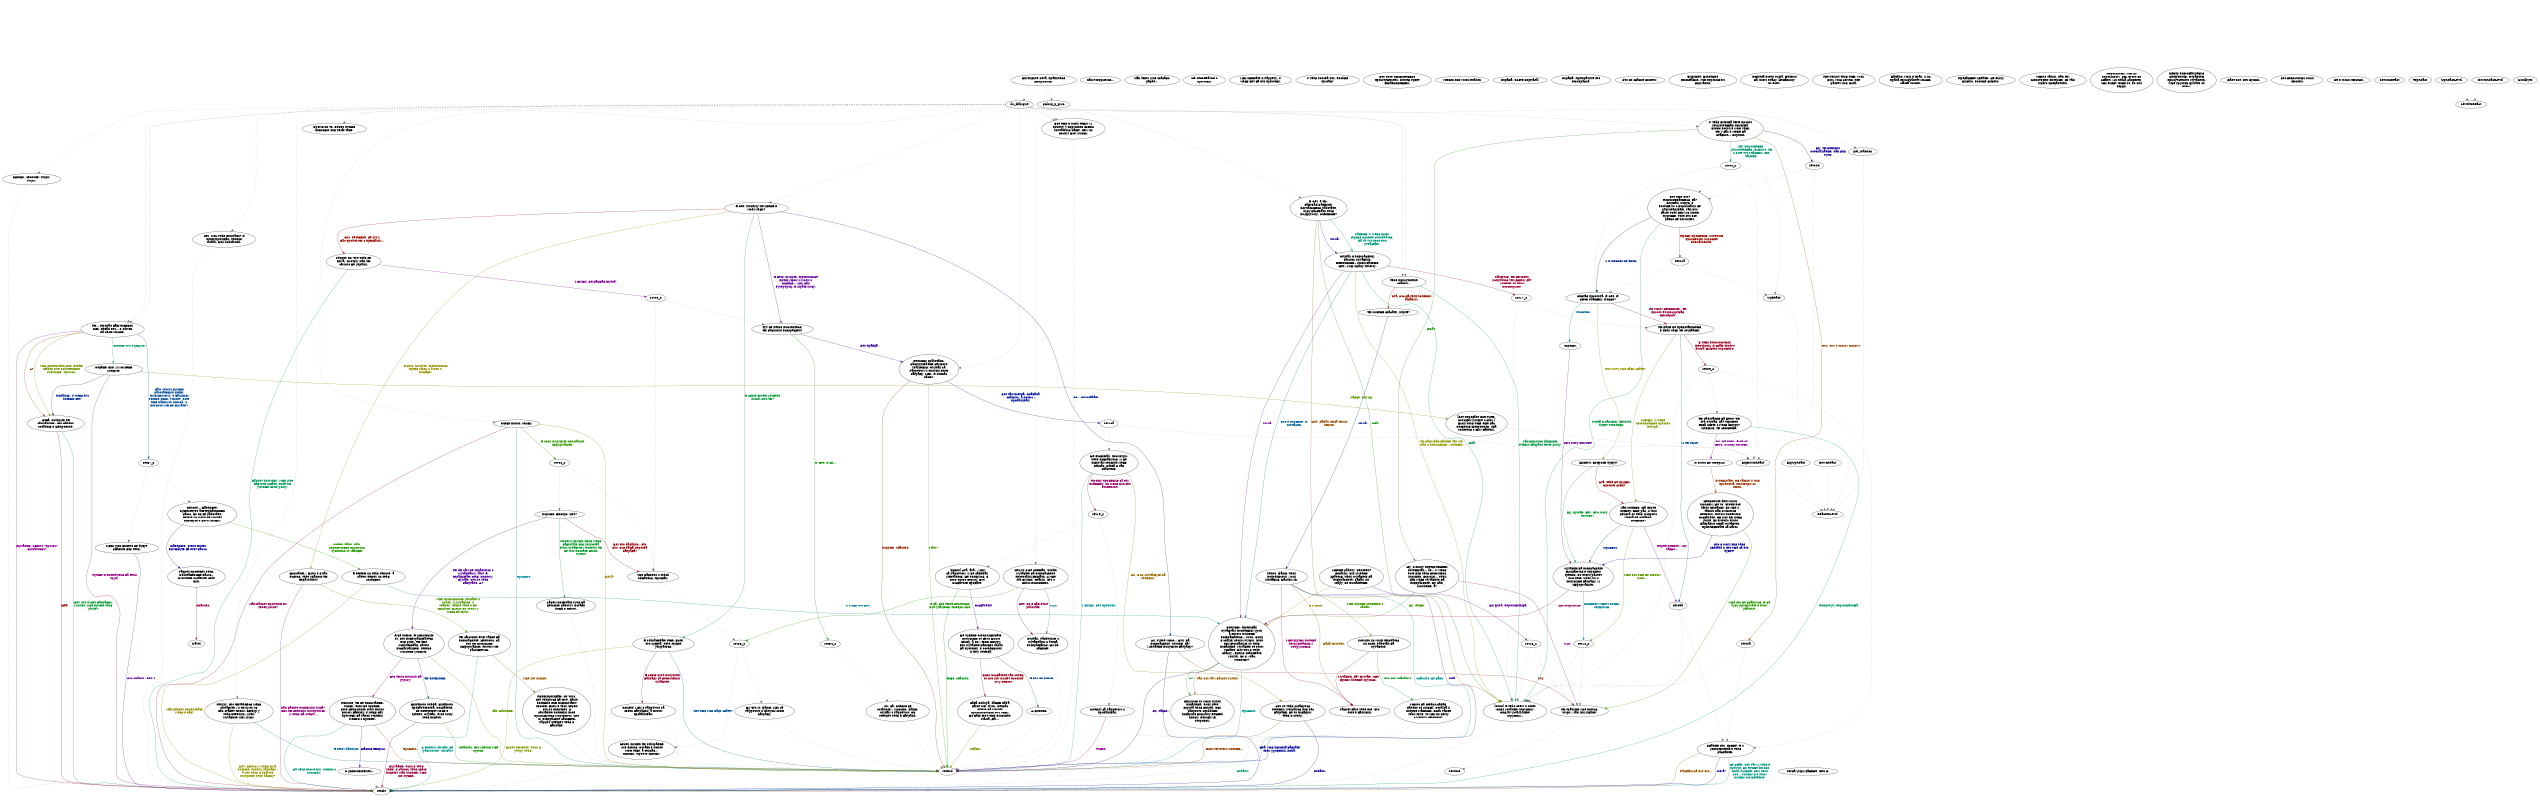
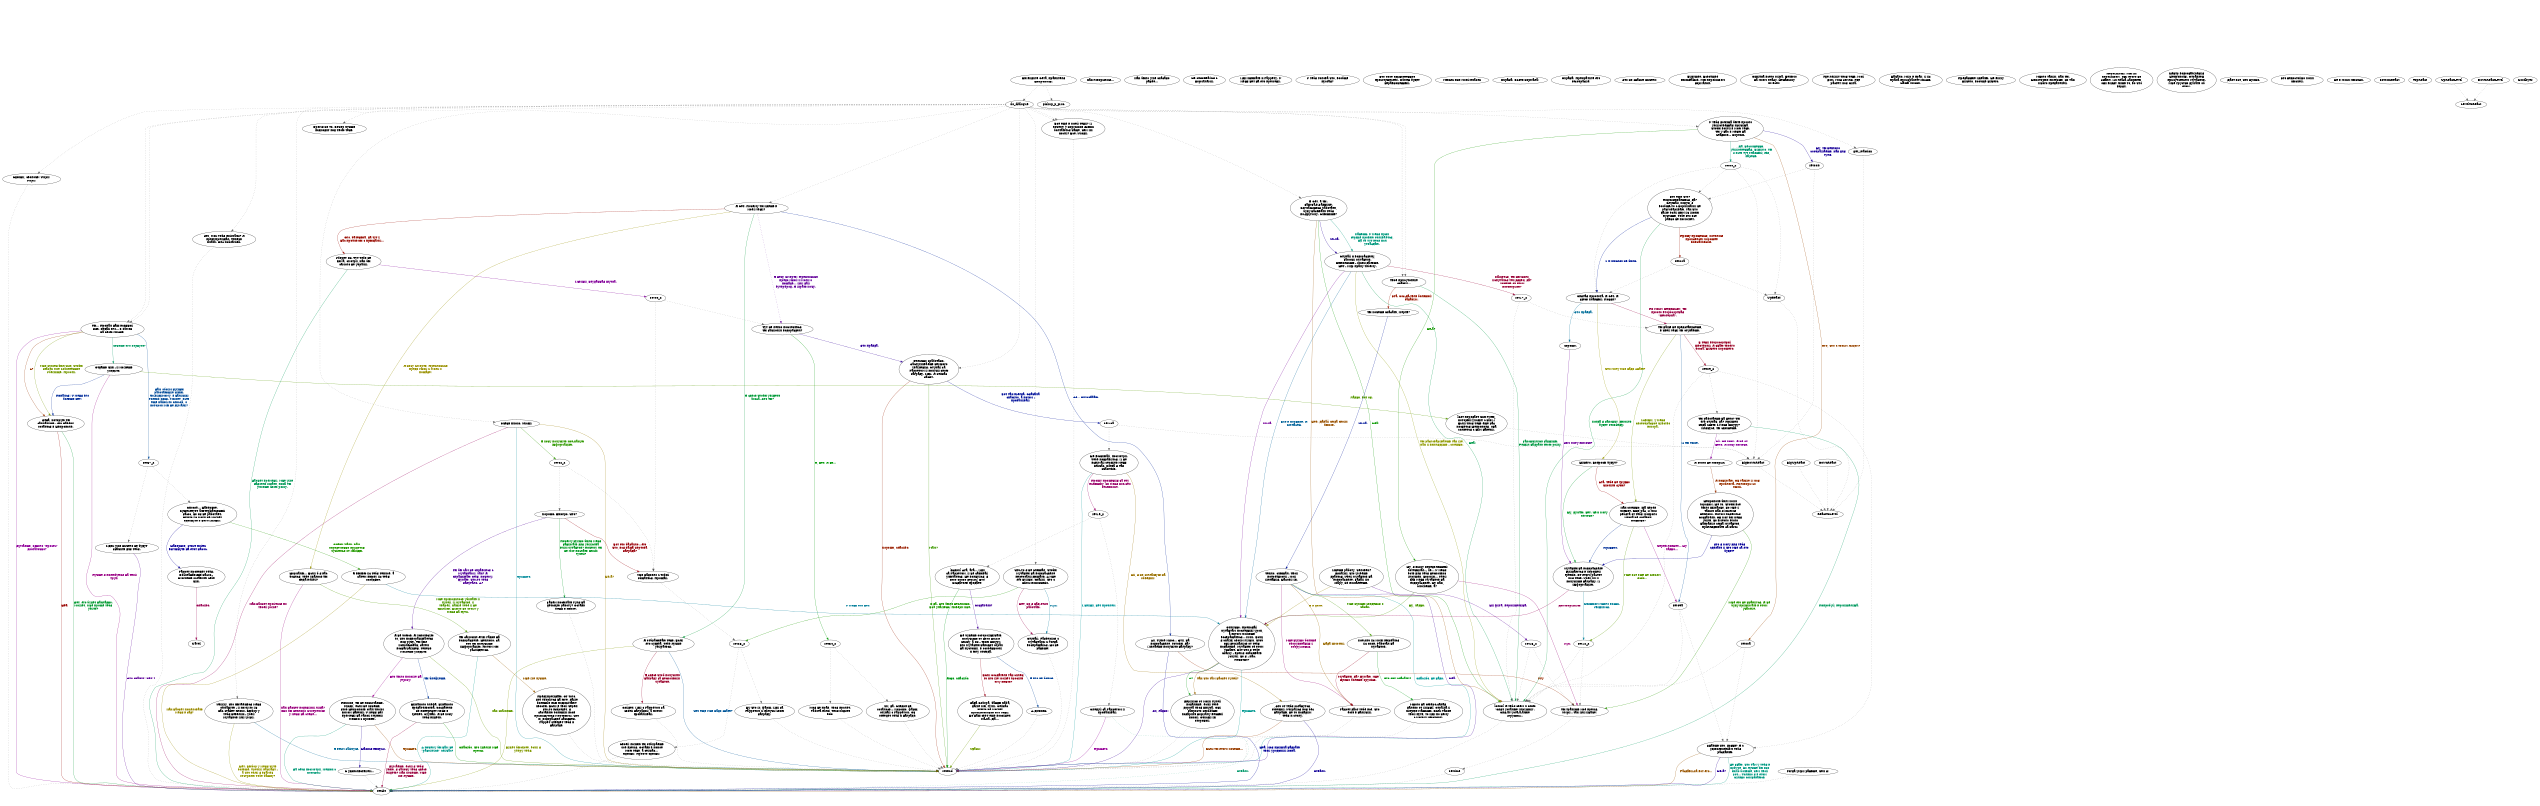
node "Не связывайся с времени.": label "Не связывайся с времени." -> "Не связывайся с нормалами."
edge "Я Сет. Почему ты идешь в моей тени?" -> "Тут не легко посмеяться. Ты зачистил водораздел?": style solid -> dotted
edge "Святая простота. Я Сет. Я здесь главный. Понял?" -> "Хорошо.": label "Понятно." -> "Это правда."
node "Тепло, фарш. Твои потребности - мои желания. Назови их.": label "Тепло, фарш. Твои потребности - мои желания. Назови их." -> "Тепло, слышал. Твои потребности - мои желания. Назови их."
node "Моя не прав, твоя пролет. Работа волк, твоя ходить вон.": added
edge "Следуй за Гарретом и проваливай." -> "setend": label "Точно." -> "Принято."
